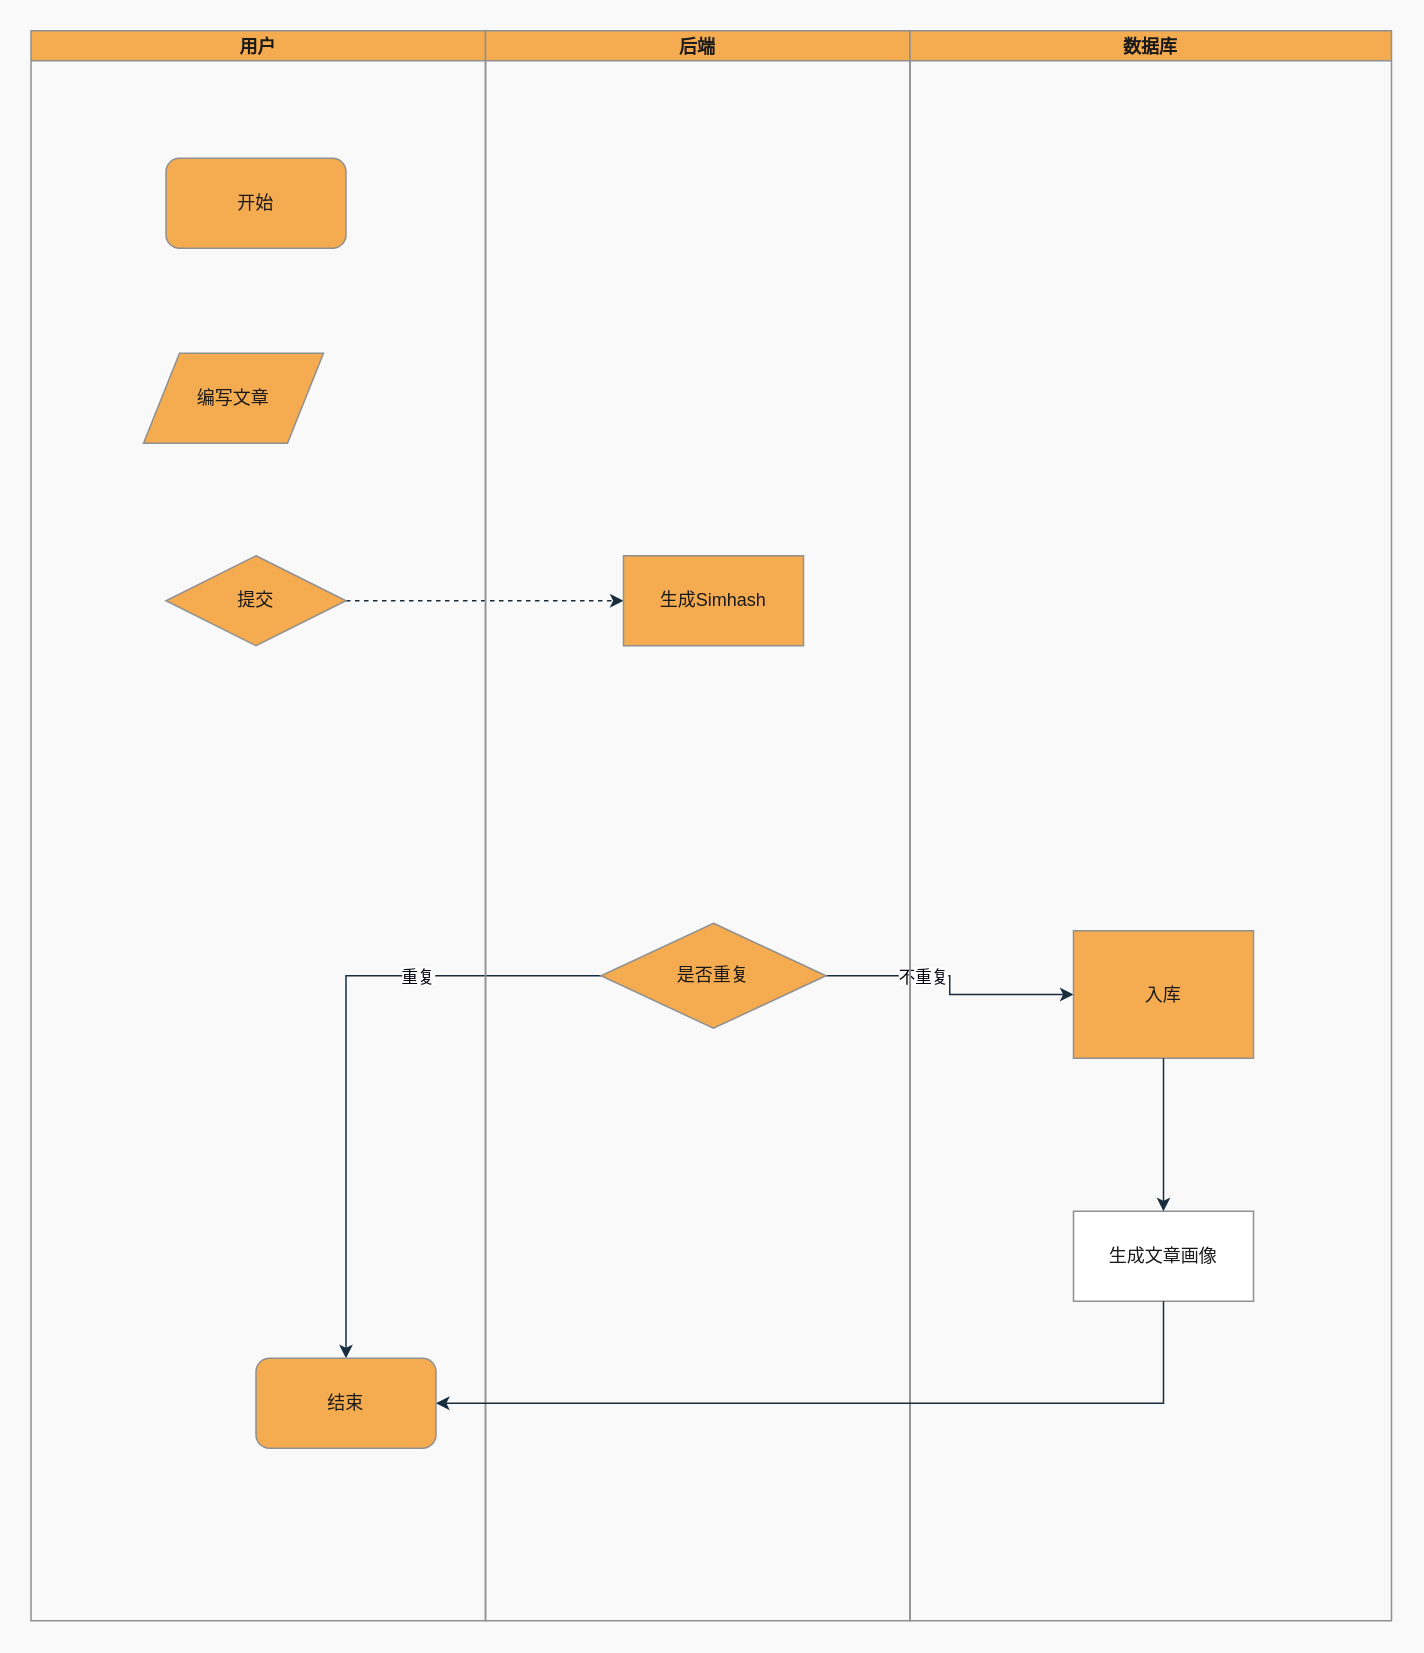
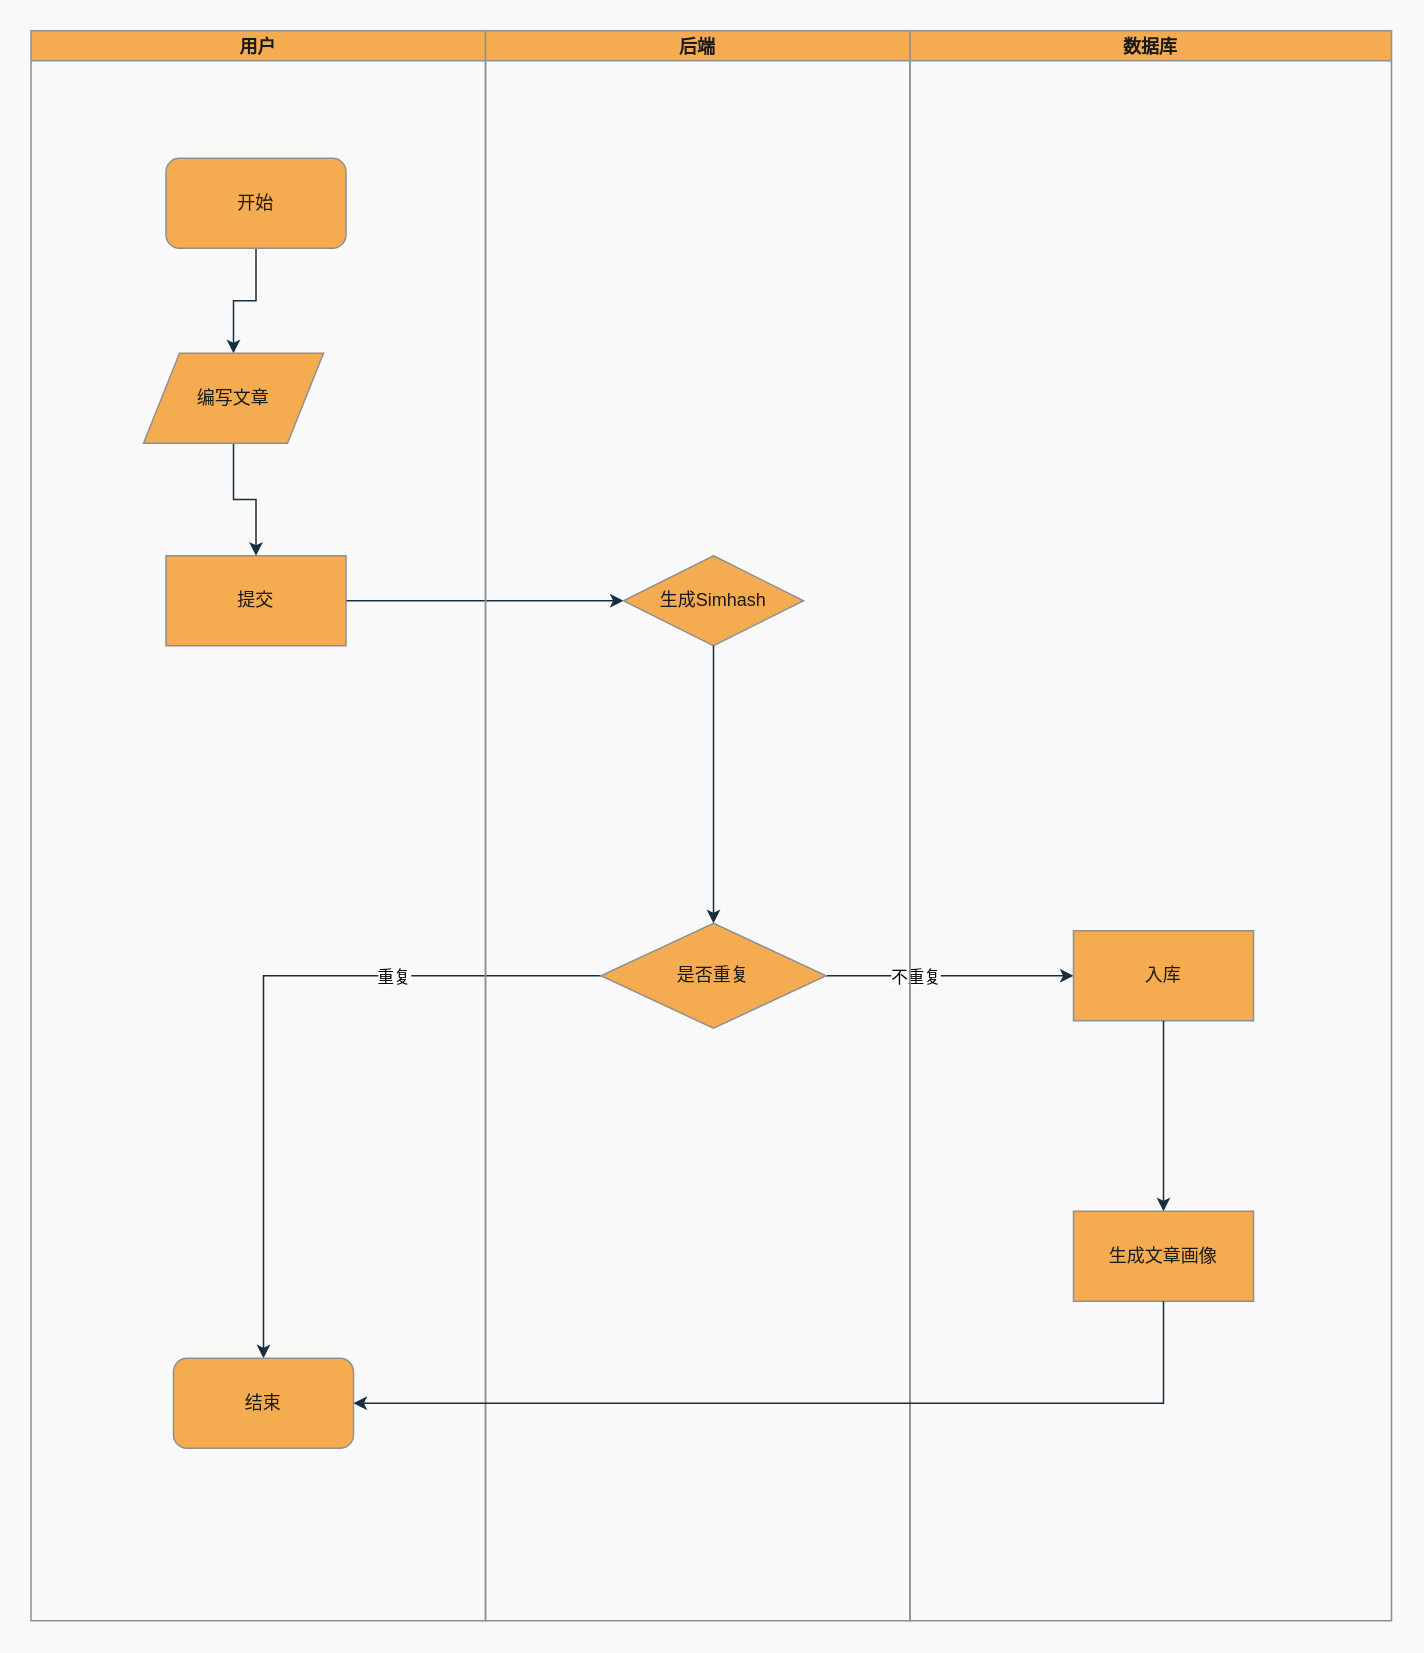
edge "开始" -> "编写文章": added
edge "编写文章" -> "提交": added
node "提交": shape diamond -> rectangle
edge "提交" -> "生成Simhash": style dashed -> solid
node "生成Simhash": shape rectangle -> diamond
edge "生成Simhash" -> "是否重复": added
node "入库": size 180x128 -> 180x90
node "生成文章画像": fillcolor #ffffff -> #f5ab50
node "结束": moved (346, 1403) -> (263, 1403)
